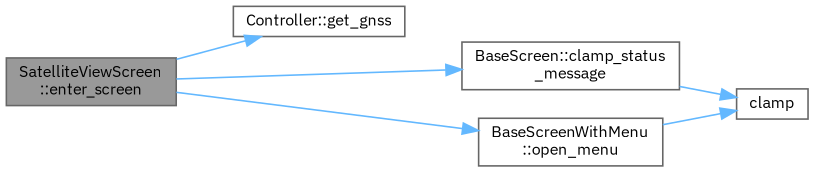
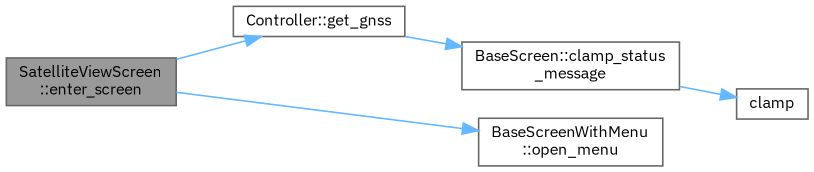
edge "SatelliteViewScreen ::enter_screen" -> "BaseScreen::clamp_status _message": now "Controller::get_gnss" -> "BaseScreen::clamp_status _message"
edge "BaseScreenWithMenu ::open_menu" -> "clamp": removed
